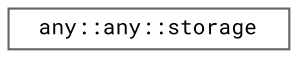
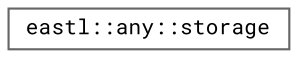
node "any::any::storage": label "any::any::storage" -> "eastl::any::storage"
